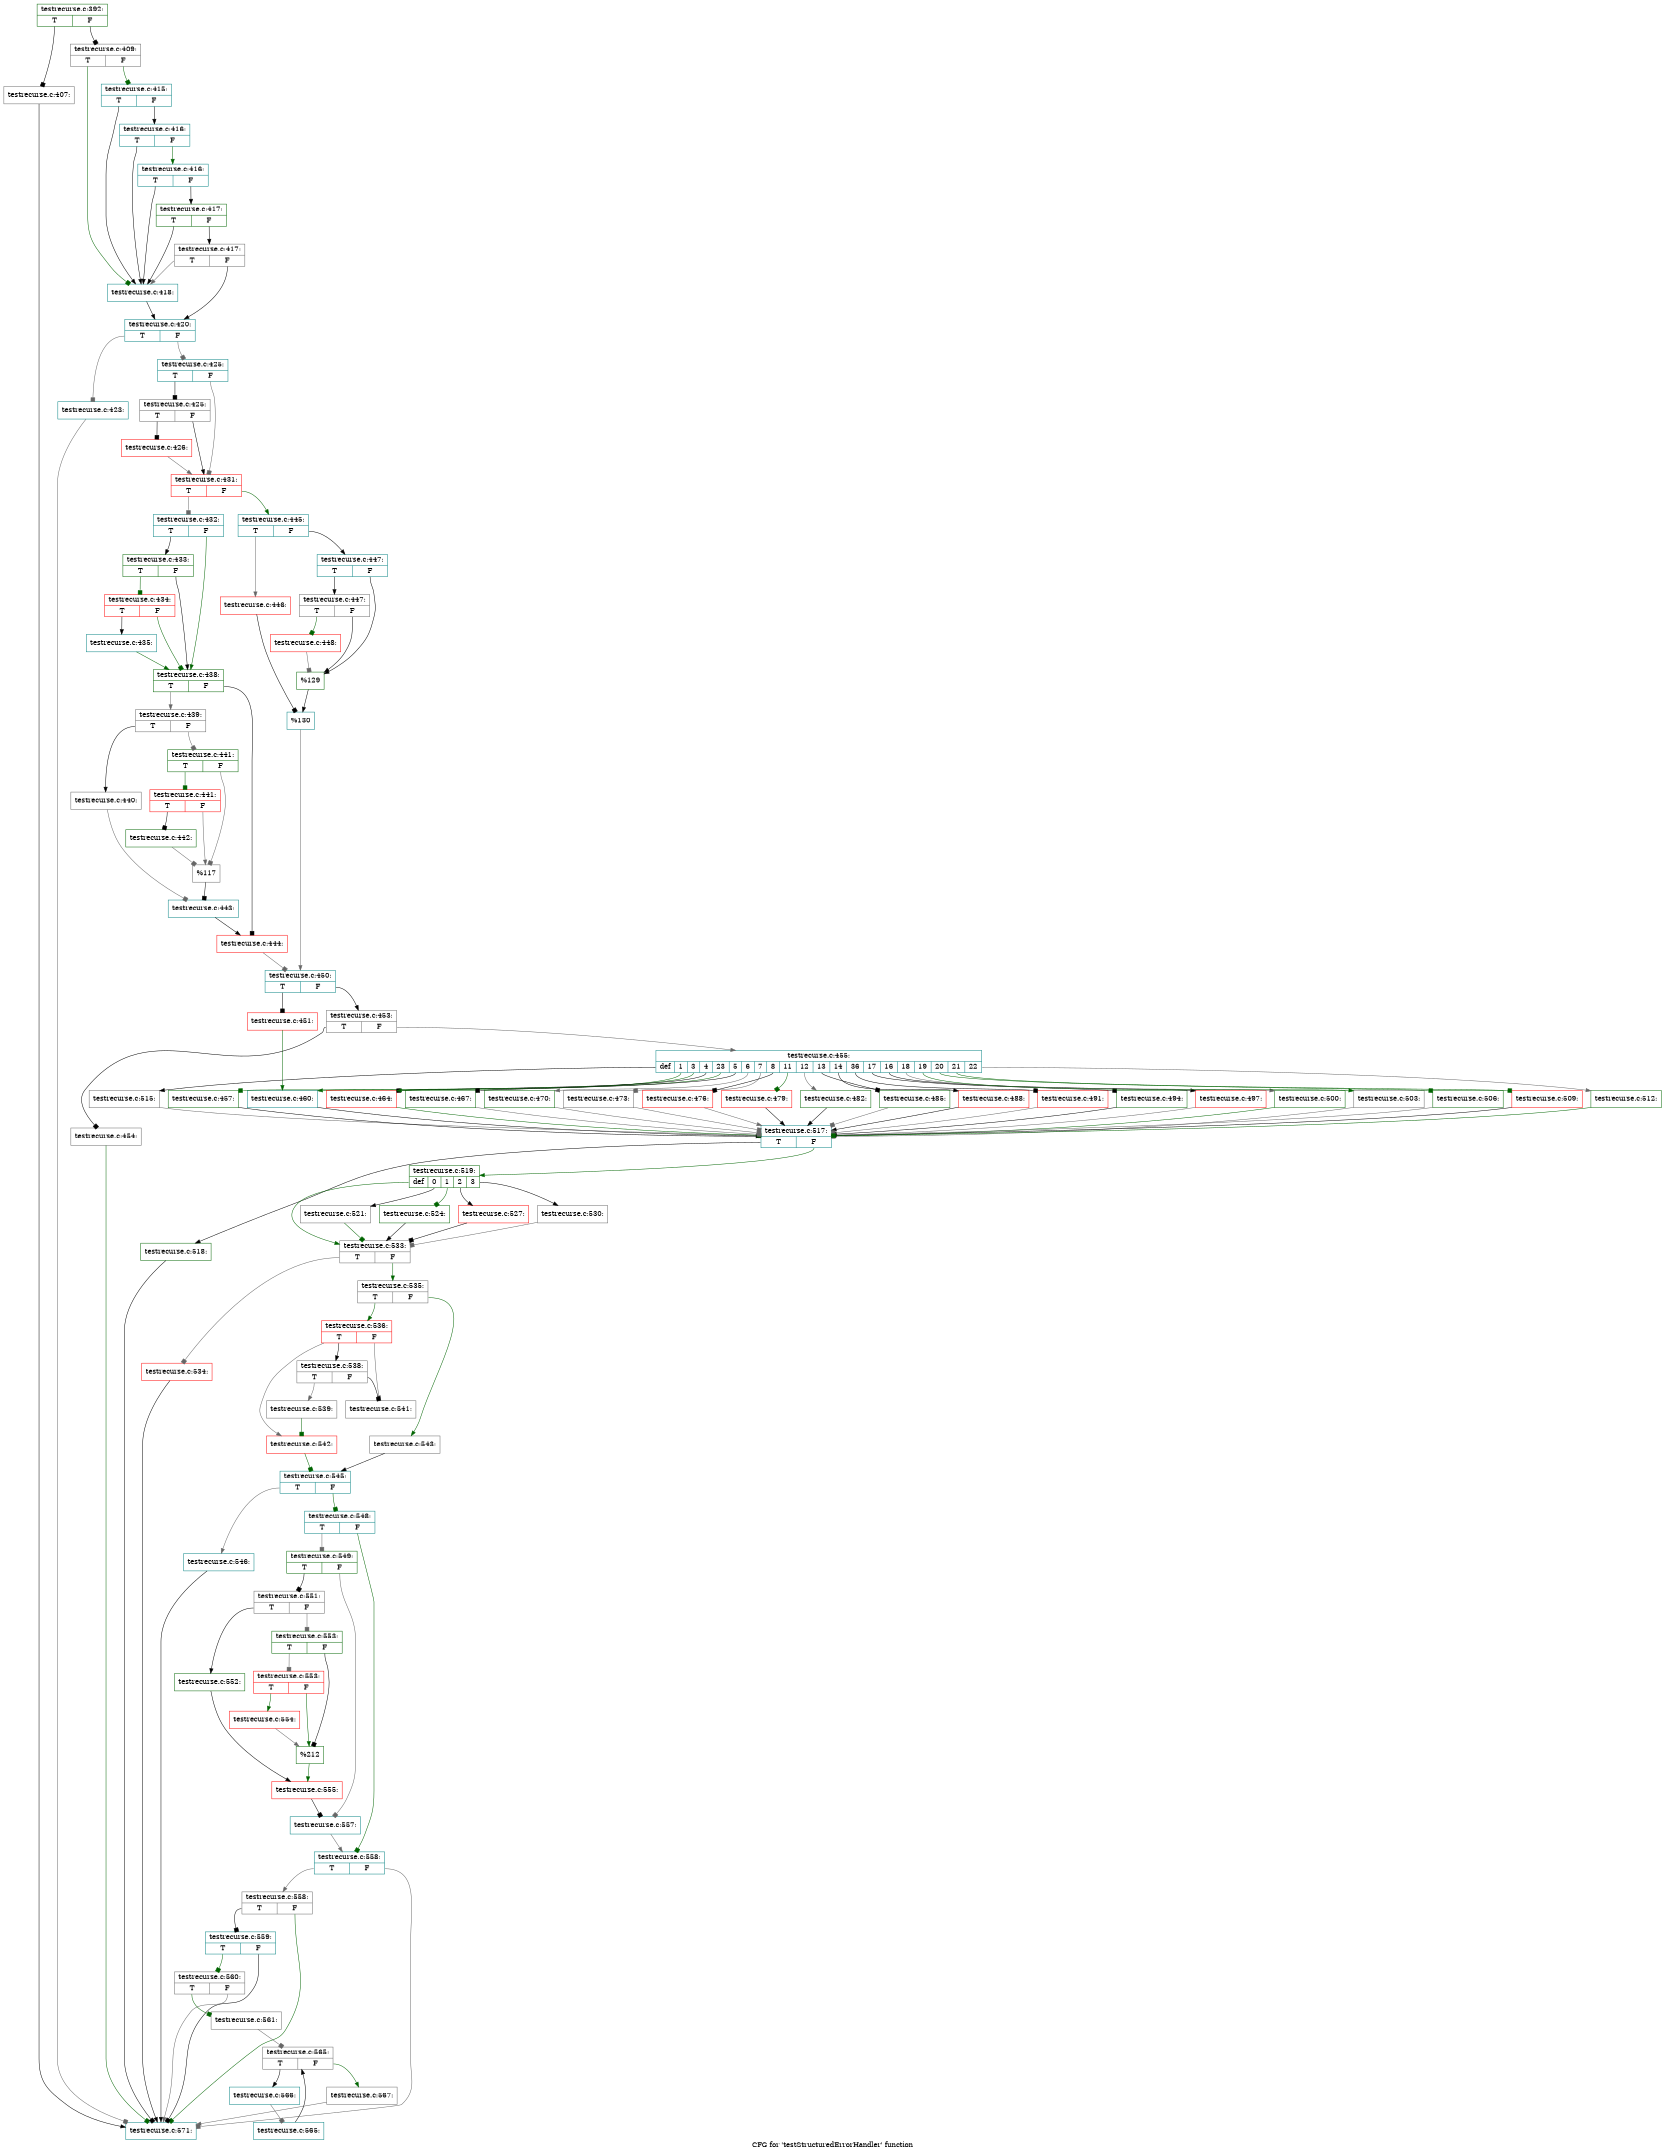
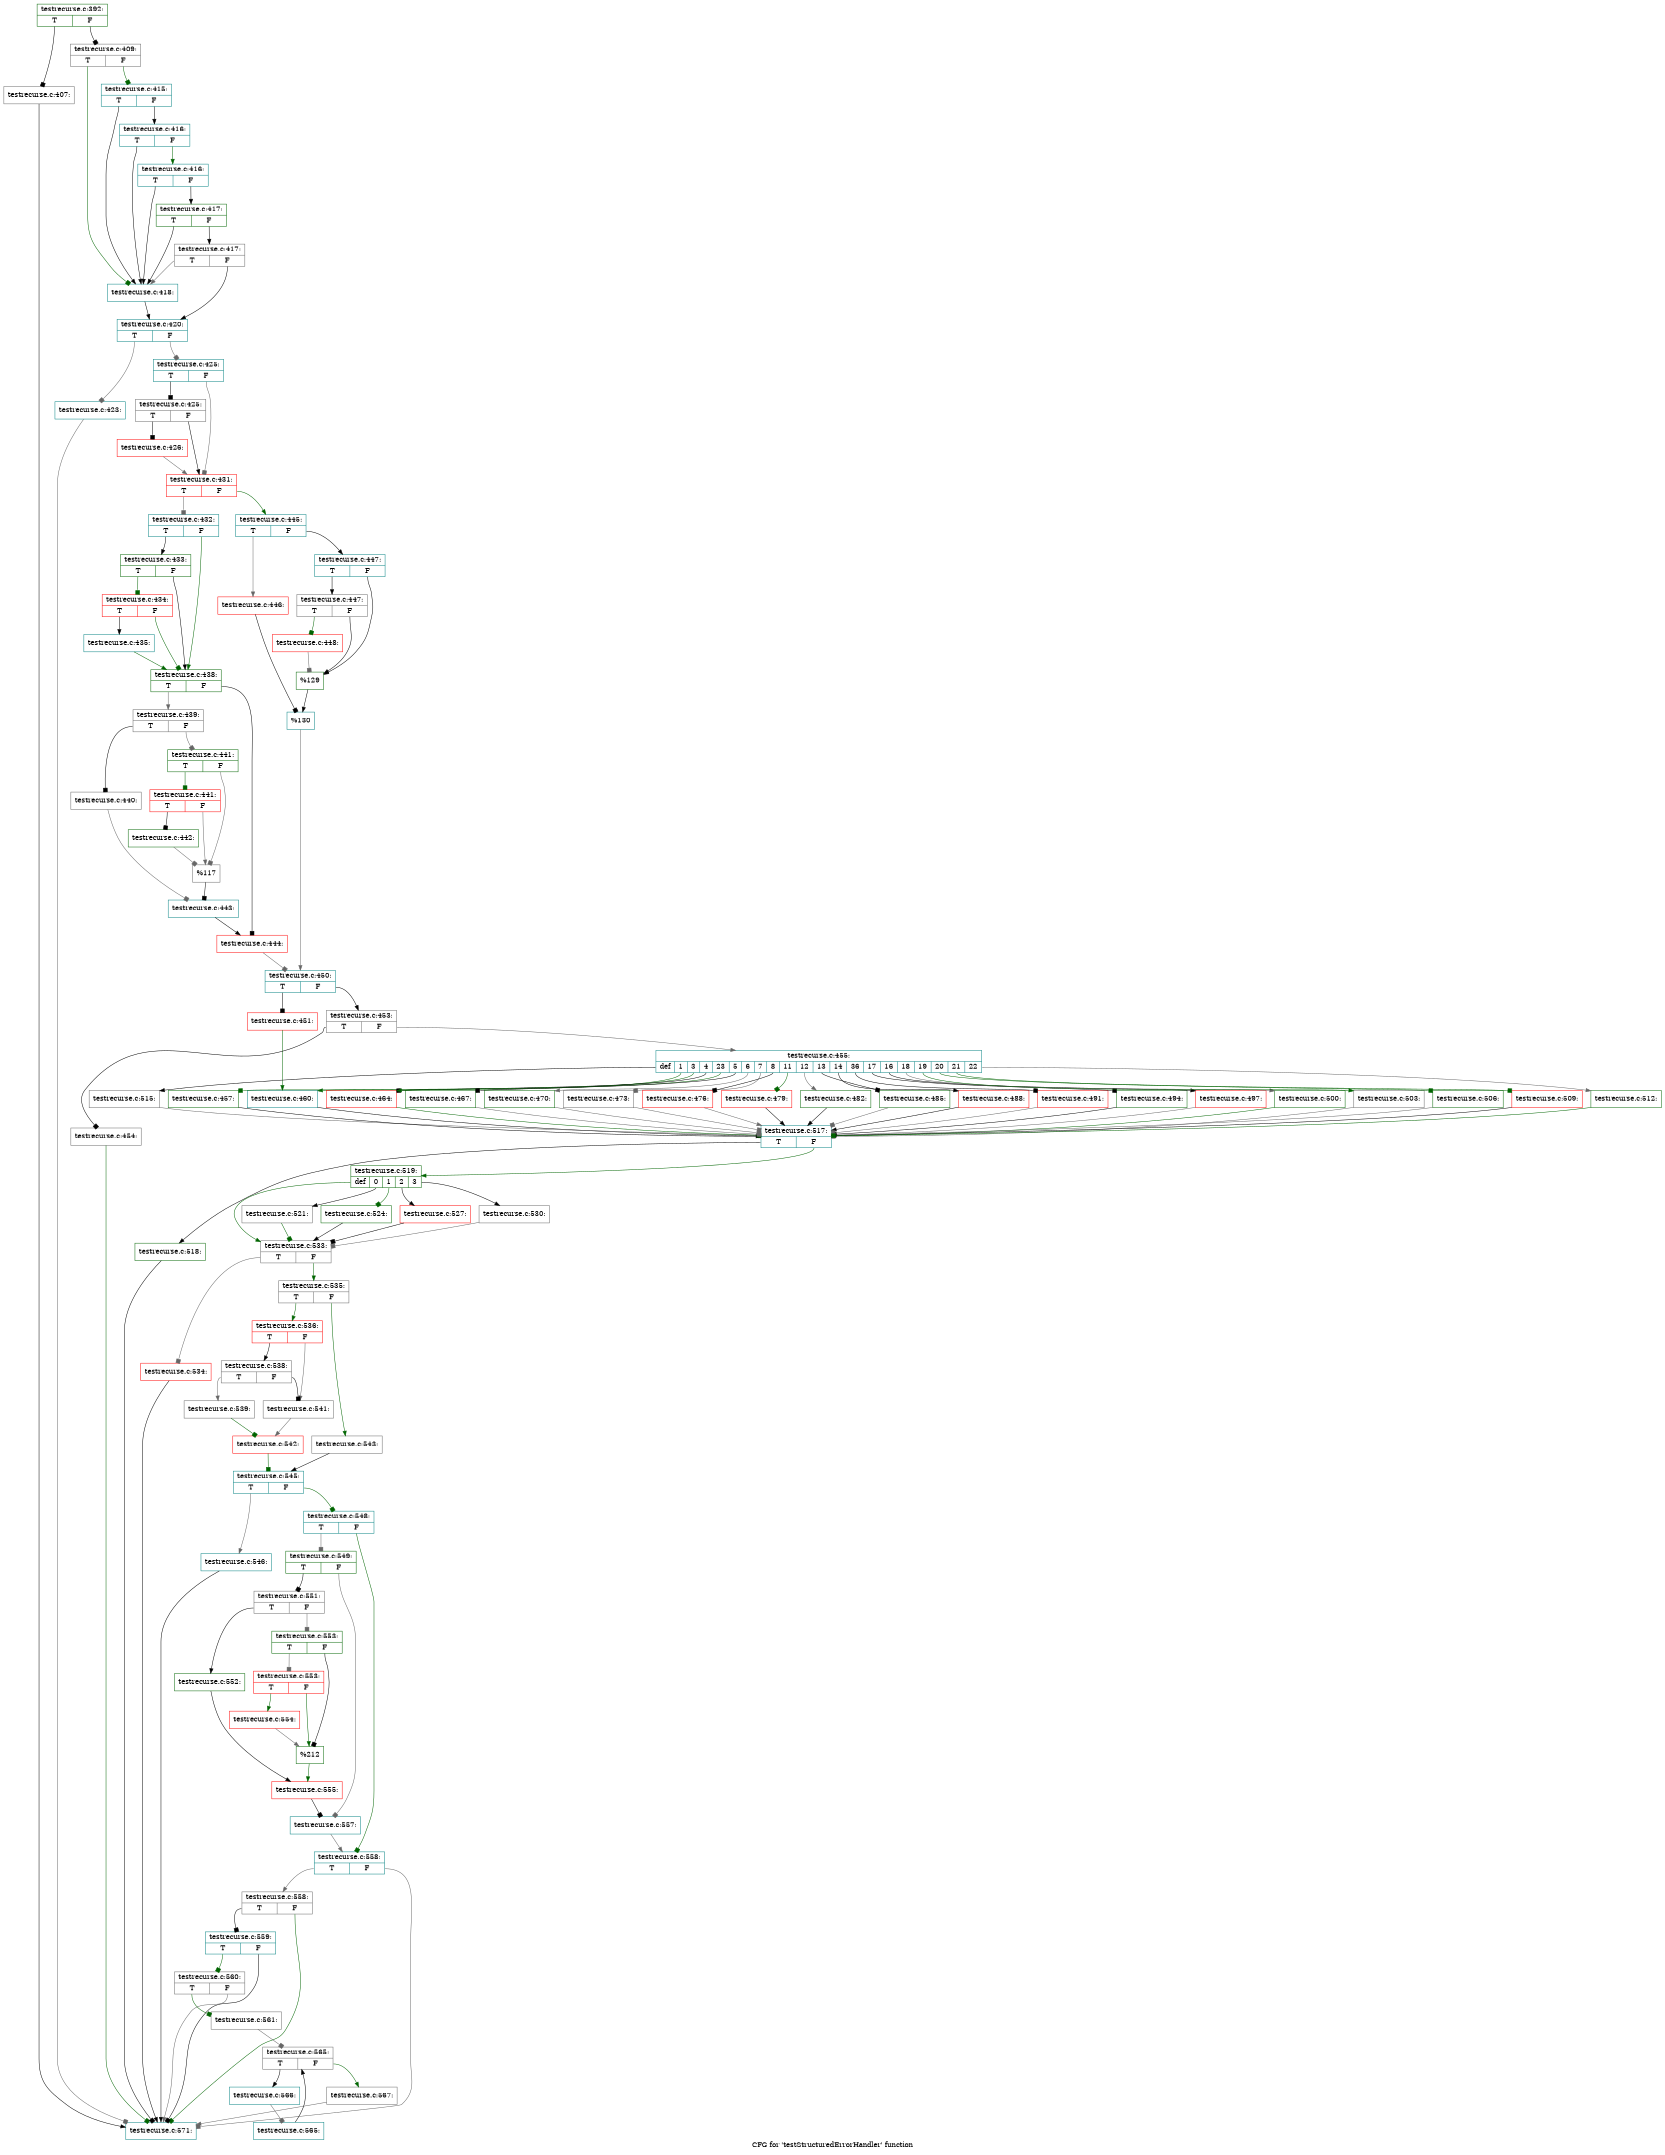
edge "testrecurse.c:439:" -> "testrecurse.c:440:": arrowhead normal -> box
edge "testrecurse.c:536:" -> "testrecurse.c:542:": now "testrecurse.c:541:" -> "testrecurse.c:542:"
